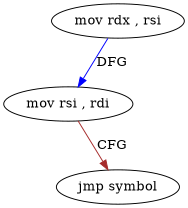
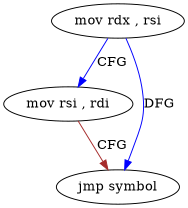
edge "mov rdx , rsi" -> "mov rsi , rdi": label "DFG" -> "CFG"
edge "mov rdx , rsi" -> "jmp symbol": added, label "DFG"
